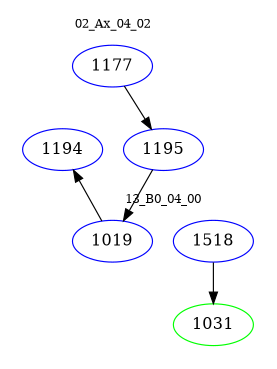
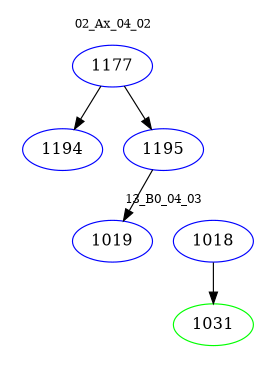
cluster "13_B0_04_00": label "13_B0_04_00" -> "13_B0_04_03"
edge "1019" -> "1194": now "1177" -> "1194"
node "1518": label "1518" -> "1018"
